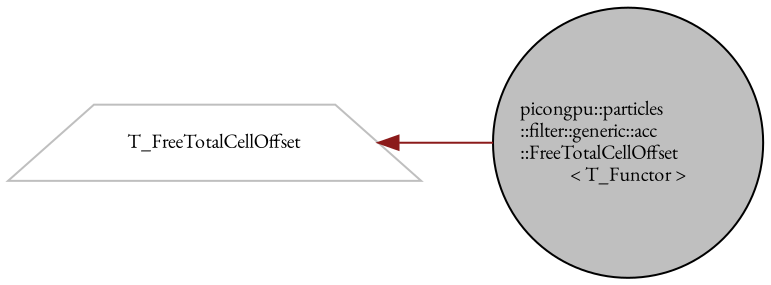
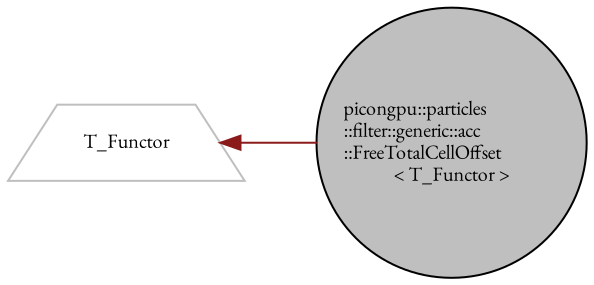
node "T_FreeTotalCellOffset": label "T_FreeTotalCellOffset" -> "T_Functor"
